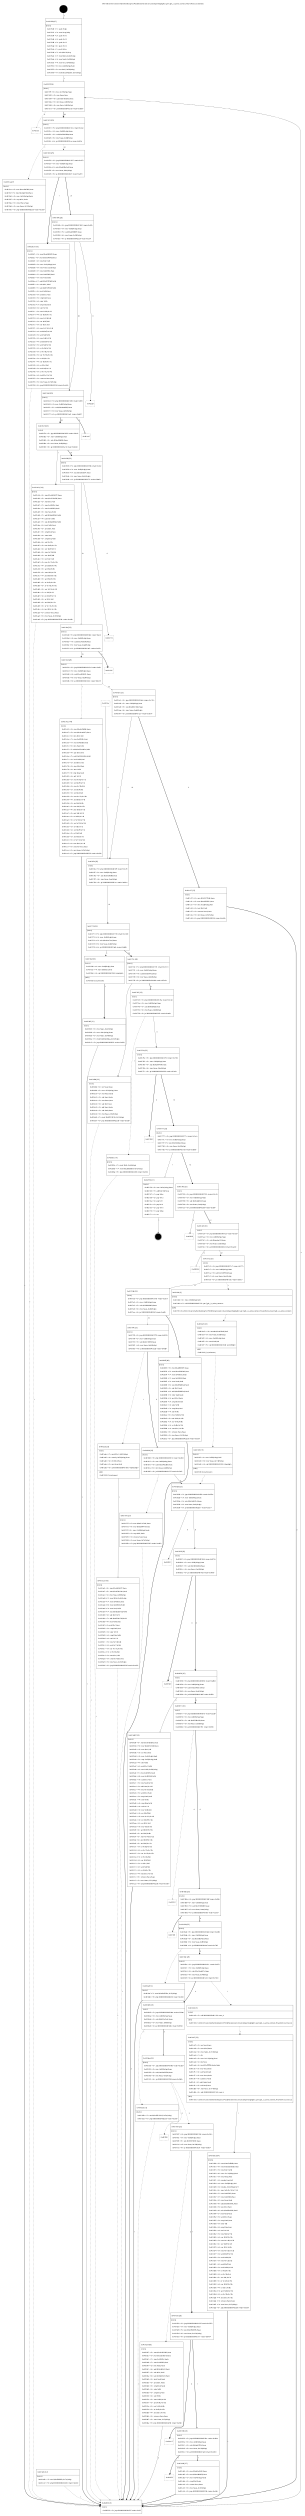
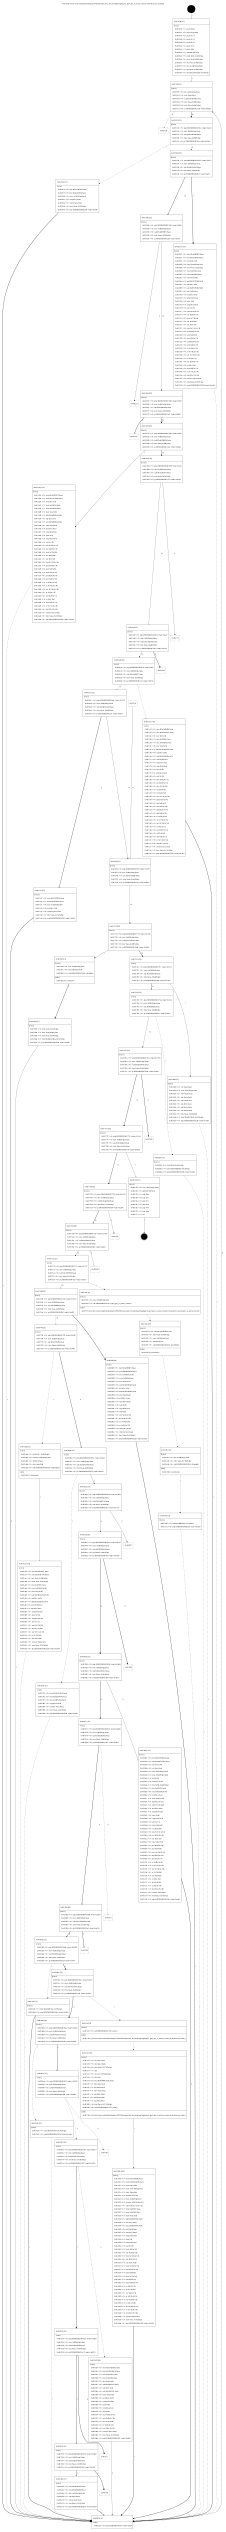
edge "0x401dfc [15]" -> "0x401826 [25]": now "0x401dfc [15]" -> "0x401e0b [12]"
